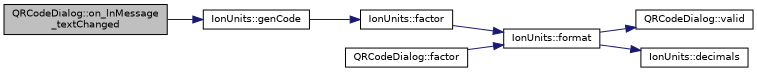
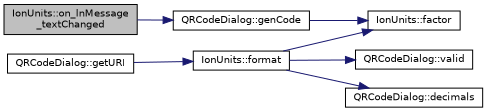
node "QRCodeDialog::on_lnMessage _textChanged": label "QRCodeDialog::on_lnMessage _textChanged" -> "IonUnits::on_lnMessage _textChanged"
node "IonUnits::genCode": label "IonUnits::genCode" -> "QRCodeDialog::genCode"
edge "IonUnits::factor" -> "IonUnits::format": reversed
node "QRCodeDialog::factor": label "QRCodeDialog::factor" -> "QRCodeDialog::getURI"
node "IonUnits::decimals": label "IonUnits::decimals" -> "QRCodeDialog::decimals"
